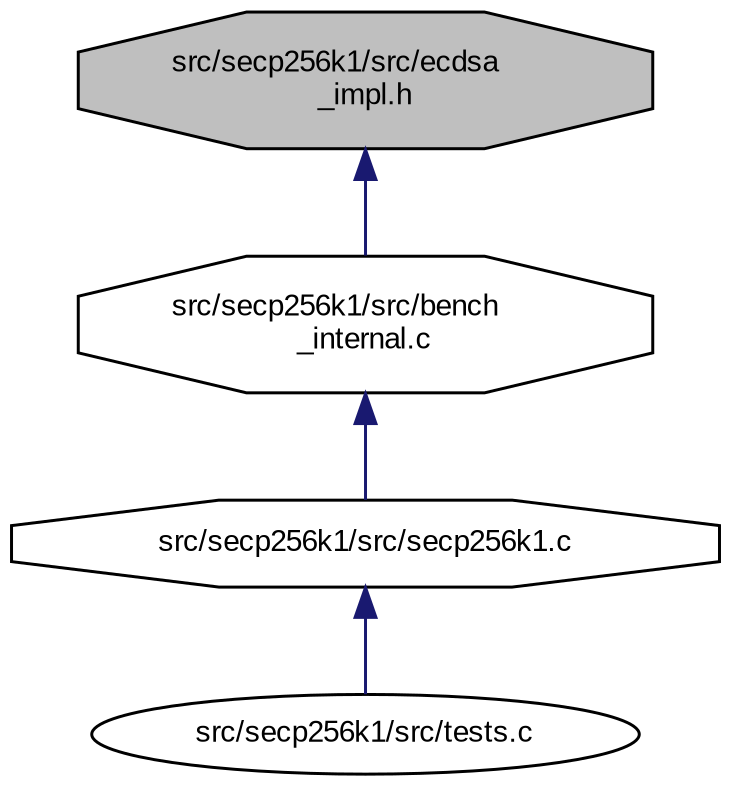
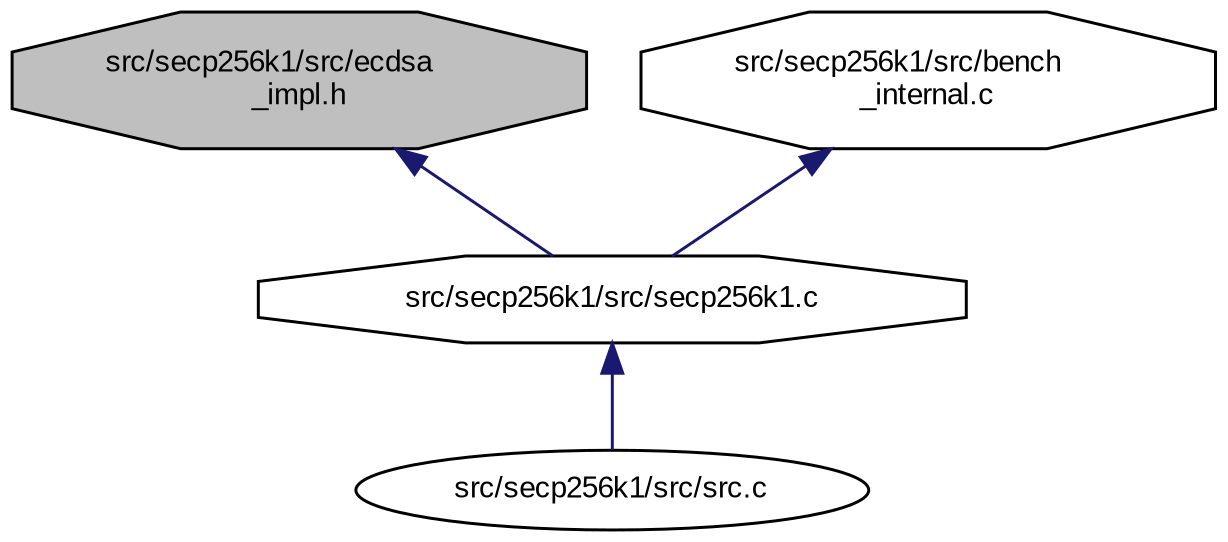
edge "src/secp256k1/src/bench _internal.c" -> "src/secp256k1/src/ecdsa _impl.h": now "src/secp256k1/src/secp256k1.c" -> "src/secp256k1/src/ecdsa _impl.h"
node "src/secp256k1/src/tests.c": label "src/secp256k1/src/tests.c" -> "src/secp256k1/src/src.c"
